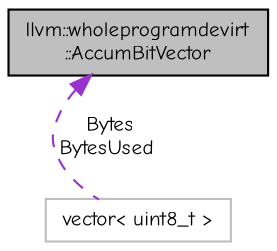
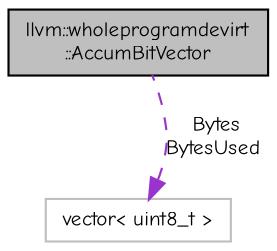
edge "vector< uint8_t >" -> "llvm::wholeprogramdevirt ::AccumBitVector": reversed
